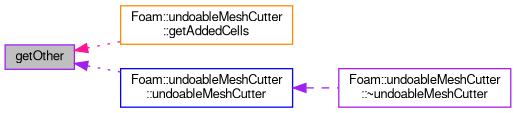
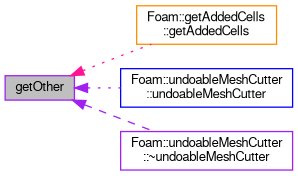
node "Foam::undoableMeshCutter ::getAddedCells": label "Foam::undoableMeshCutter ::getAddedCells" -> "Foam::getAddedCells ::getAddedCells"
edge "Foam::undoableMeshCutter ::~undoableMeshCutter" -> "Foam::undoableMeshCutter ::undoableMeshCutter": now "Foam::undoableMeshCutter ::~undoableMeshCutter" -> "getOther"
